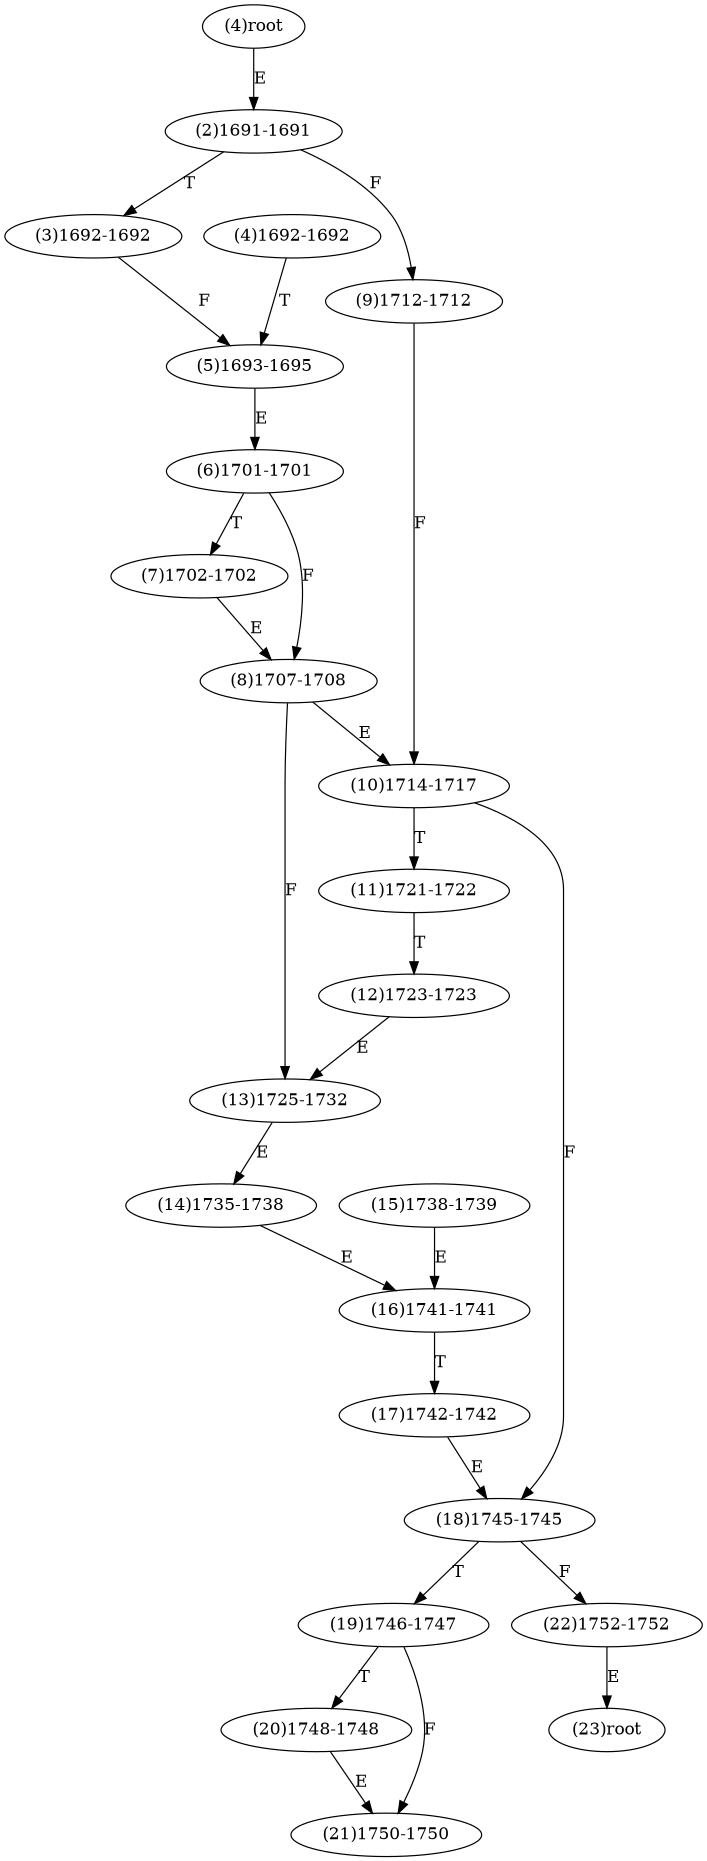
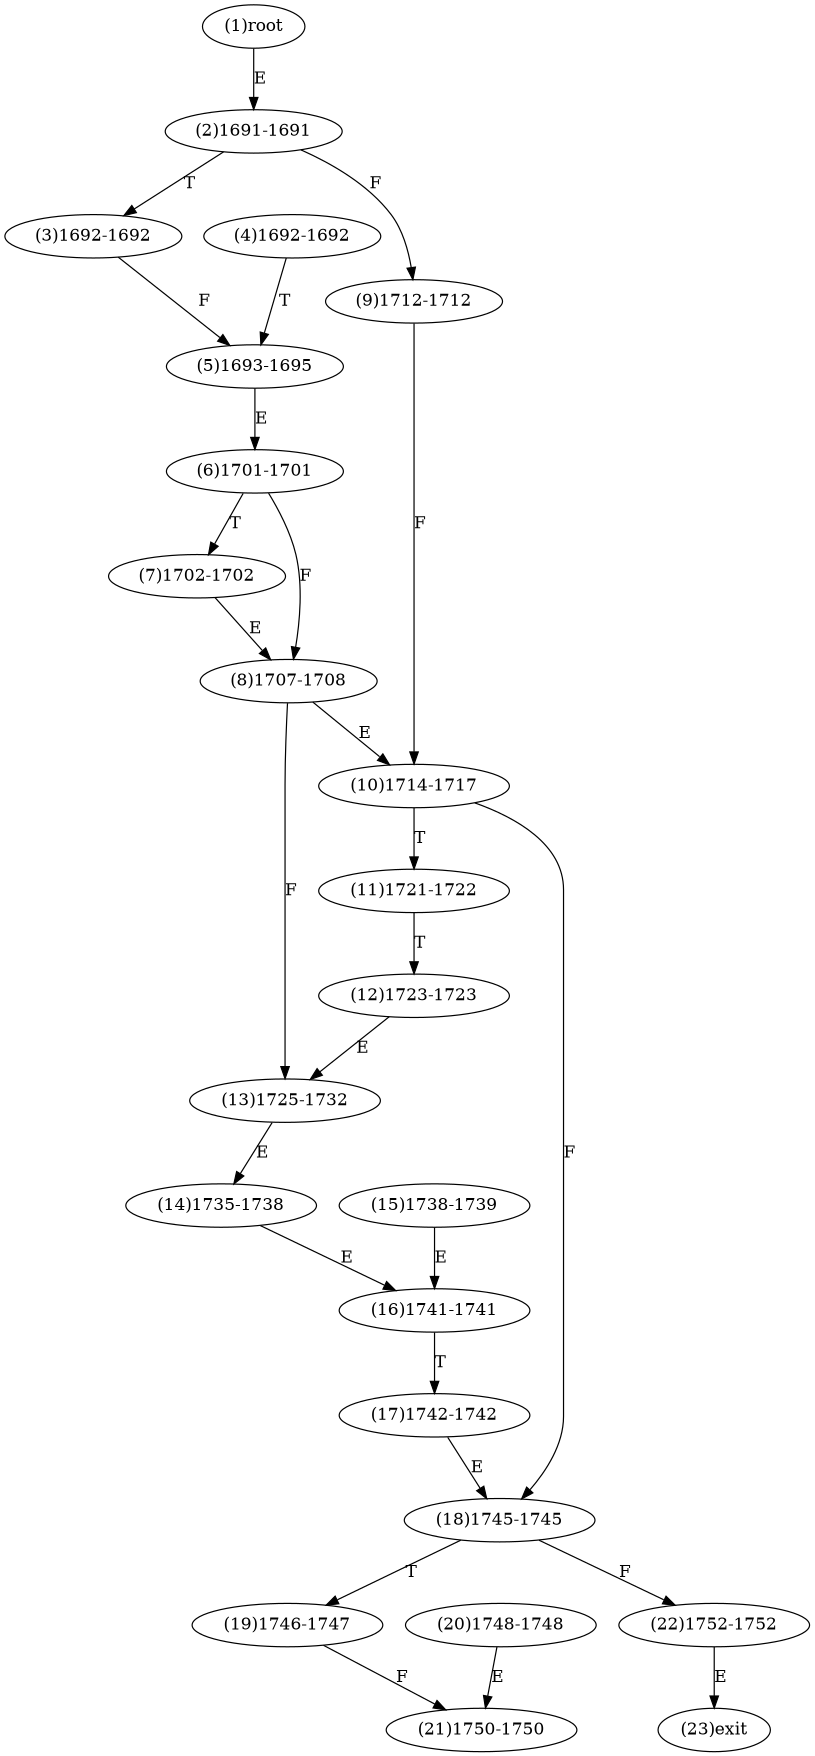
node "(4)root": label "(4)root" -> "(1)root"
edge "(19)1746-1747" -> "(20)1748-1748": removed, label "T"
node "(23)root": label "(23)root" -> "(23)exit"
